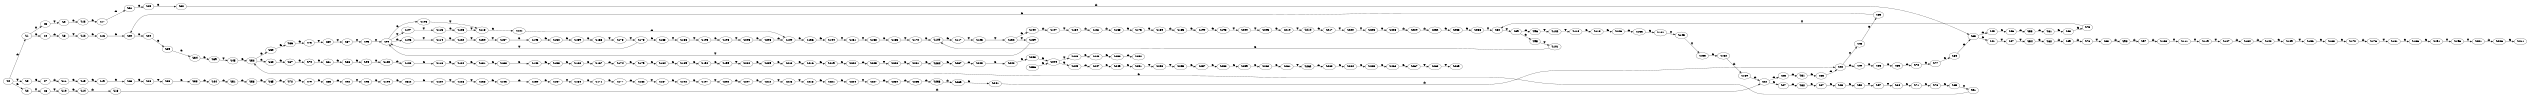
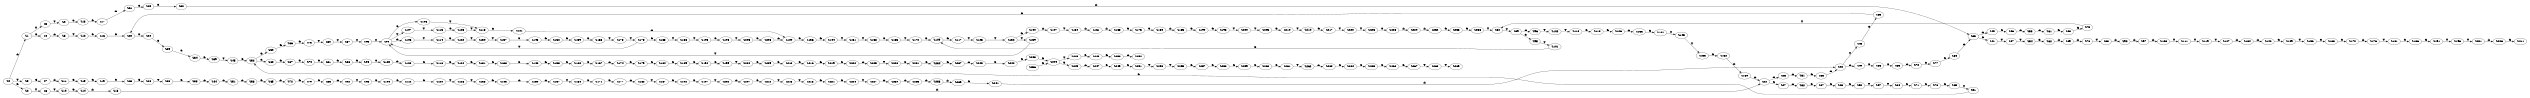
edge "S150" -> "S157": label "C" -> "A"
node "S612": label "S612" -> "S112"
